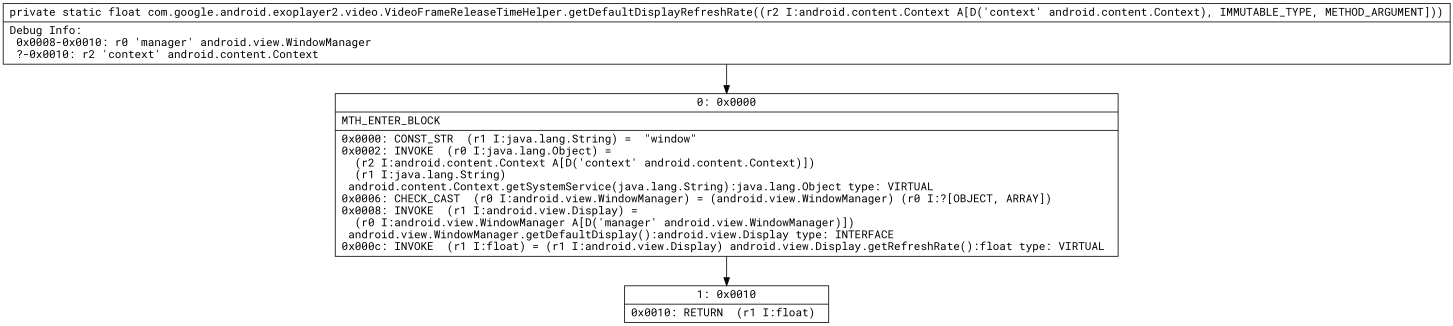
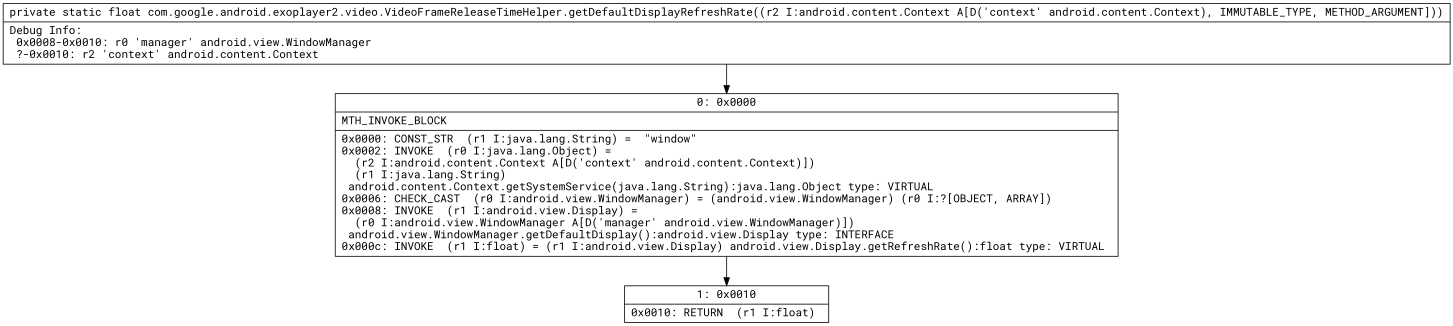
node "0: 0x0000": text "MTH_ENTER_BLOCK" -> "MTH_INVOKE_BLOCK"
